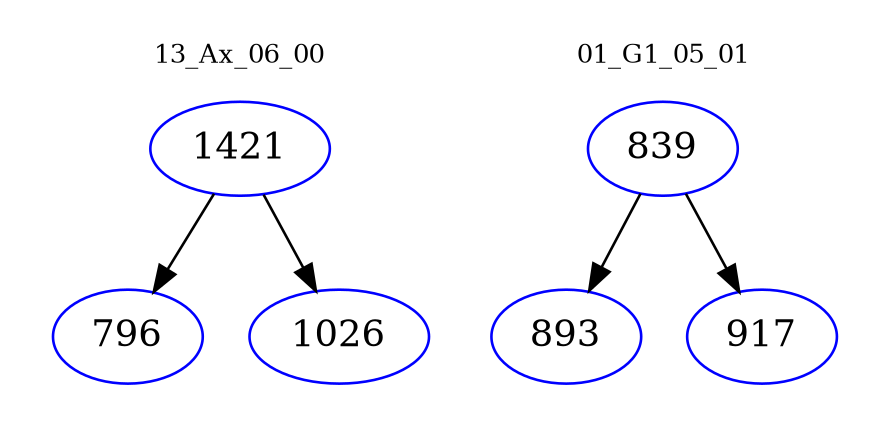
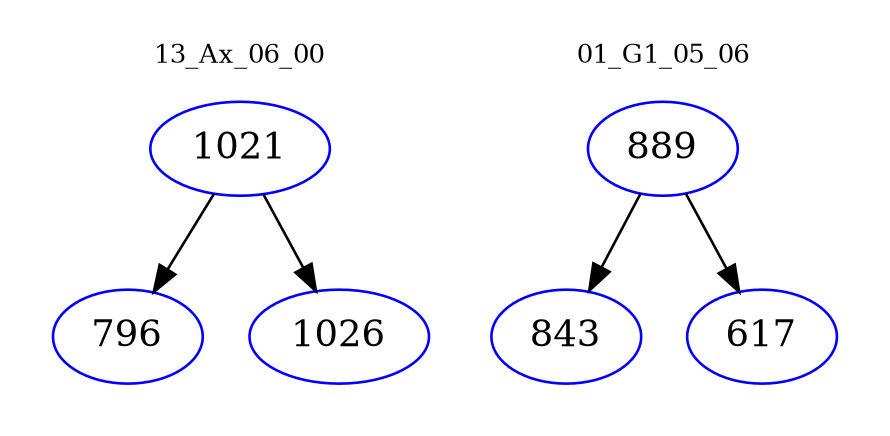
cluster "01_G1_05_01": label "01_G1_05_01" -> "01_G1_05_06"
node "1421": label "1421" -> "1021"
node "839": label "839" -> "889"
node "893": label "893" -> "843"
node "917": label "917" -> "617"
